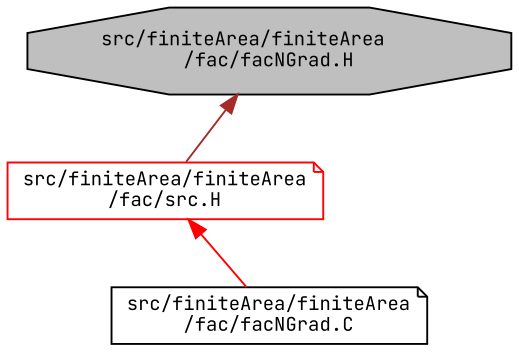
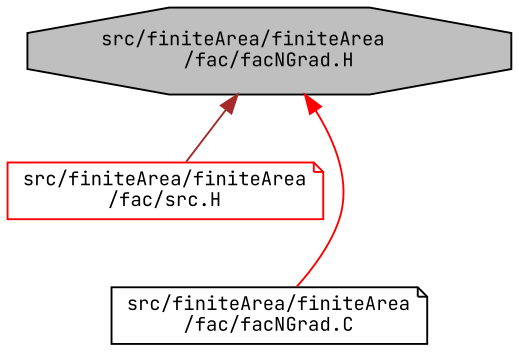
edge "src/finiteArea/finiteArea /fac/facNGrad.C" -> "src/finiteArea/finiteArea /fac/src.H": now "src/finiteArea/finiteArea /fac/facNGrad.C" -> "src/finiteArea/finiteArea /fac/facNGrad.H"
